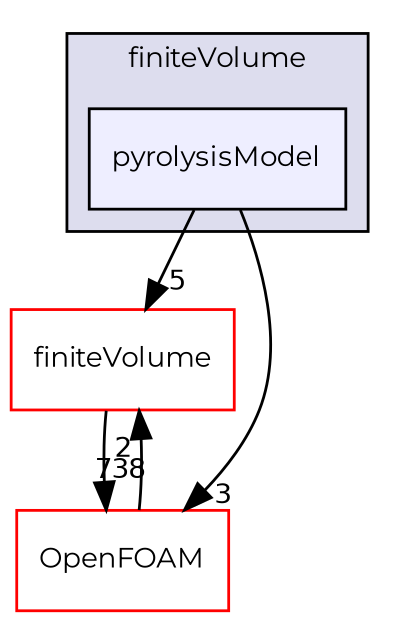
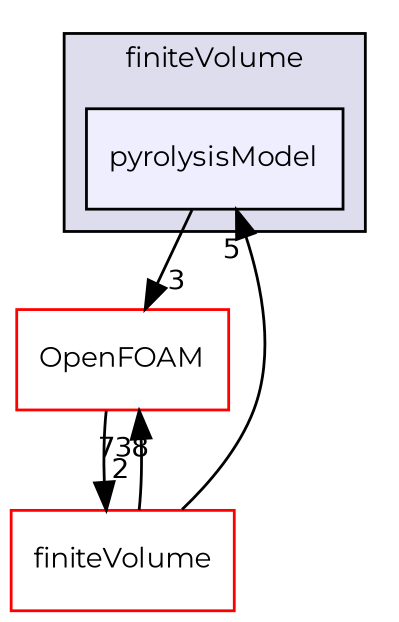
edge "pyrolysisModel" -> "finiteVolume": reversed
